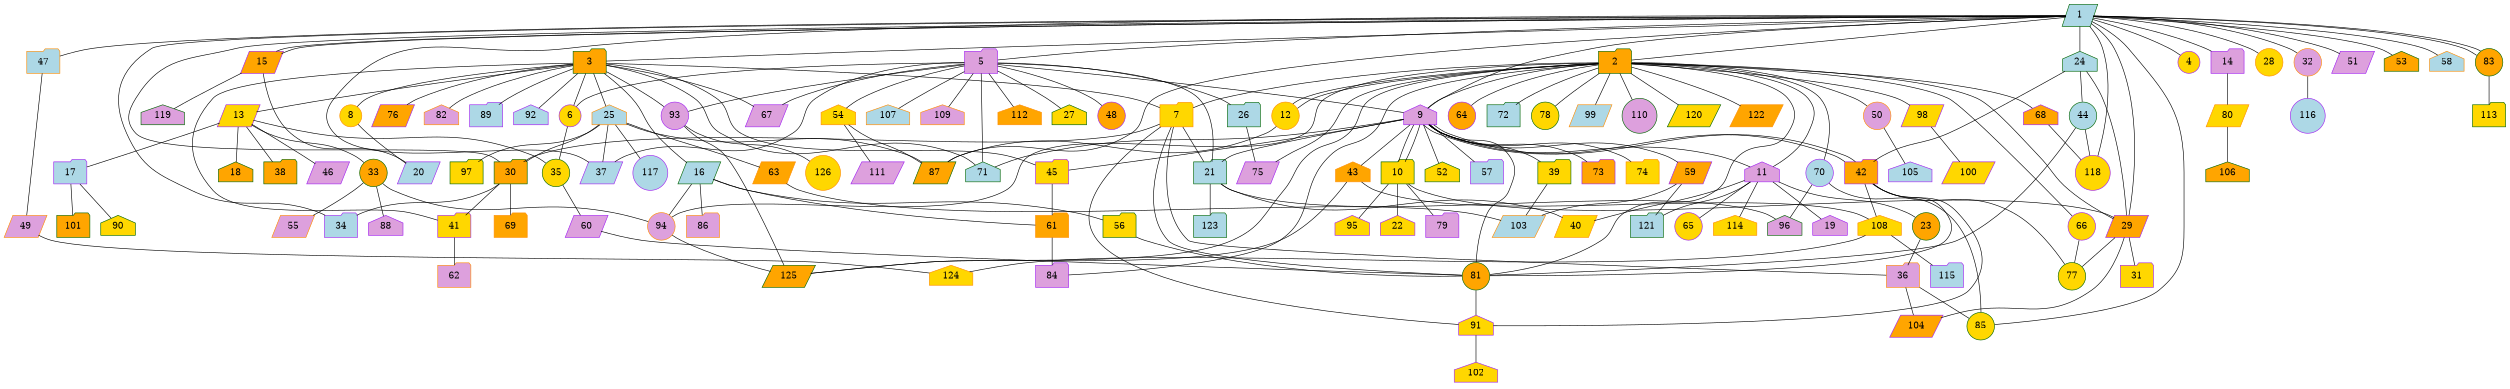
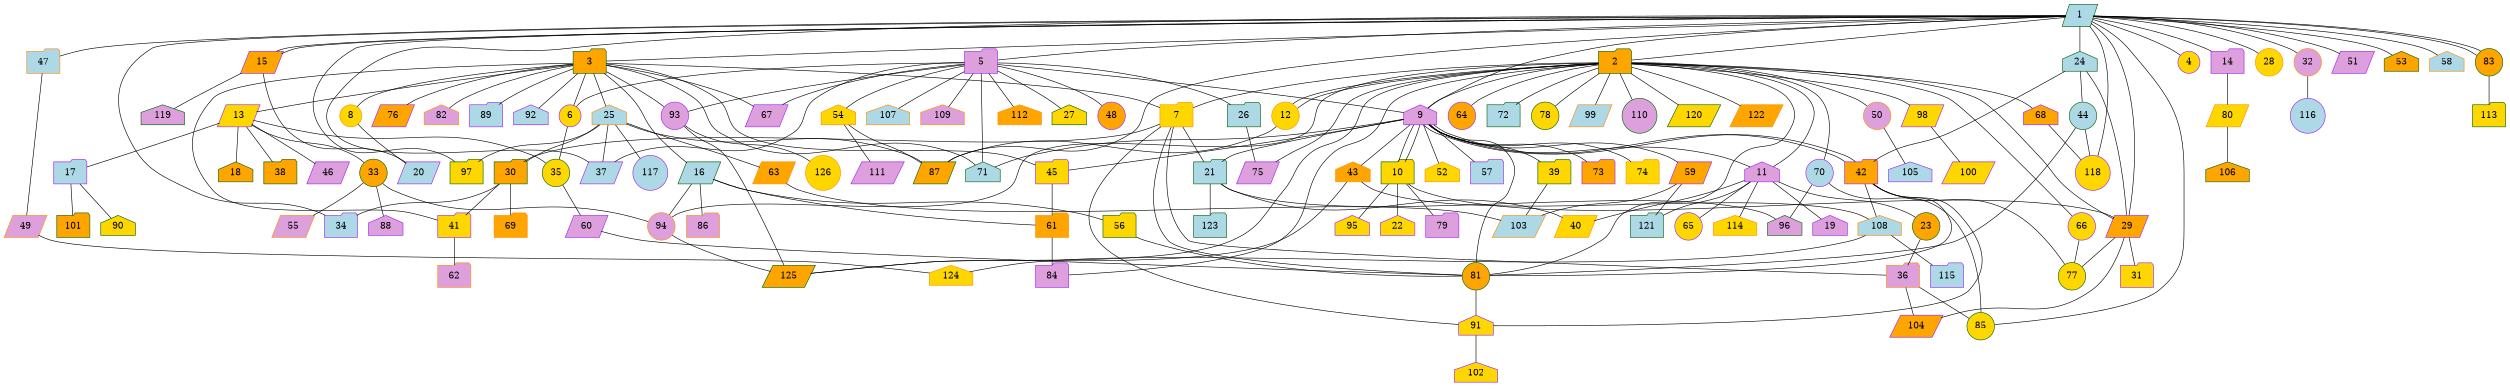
edge "1" -- "30": now "1" -- "97"
edge "5" -- "21": removed
node "52": color darkgreen -> darkorange
node "108": fillcolor gold -> lightblue
